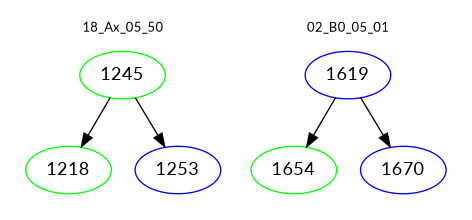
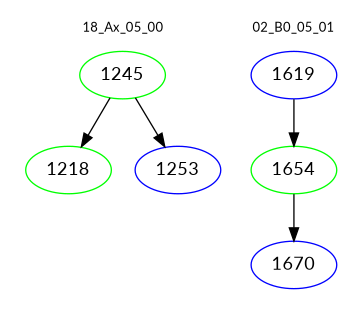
cluster "18_Ax_05_50": label "18_Ax_05_50" -> "18_Ax_05_00"
edge "1619" -> "1670": now "1654" -> "1670"
